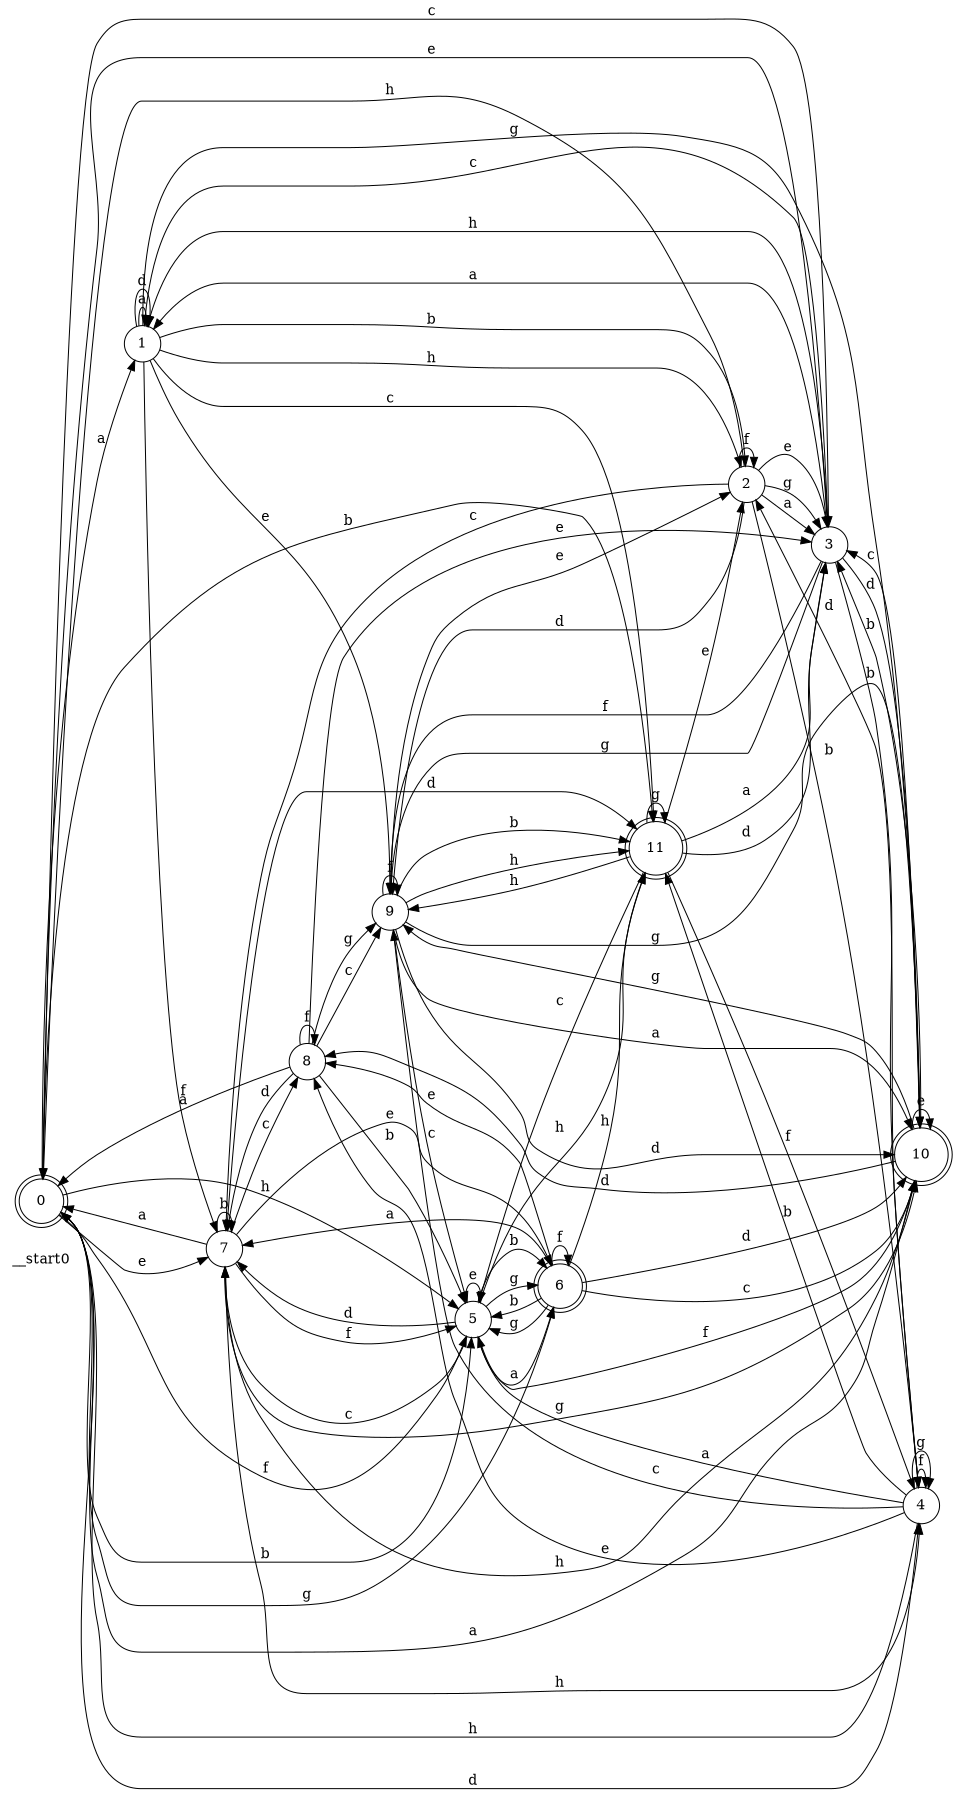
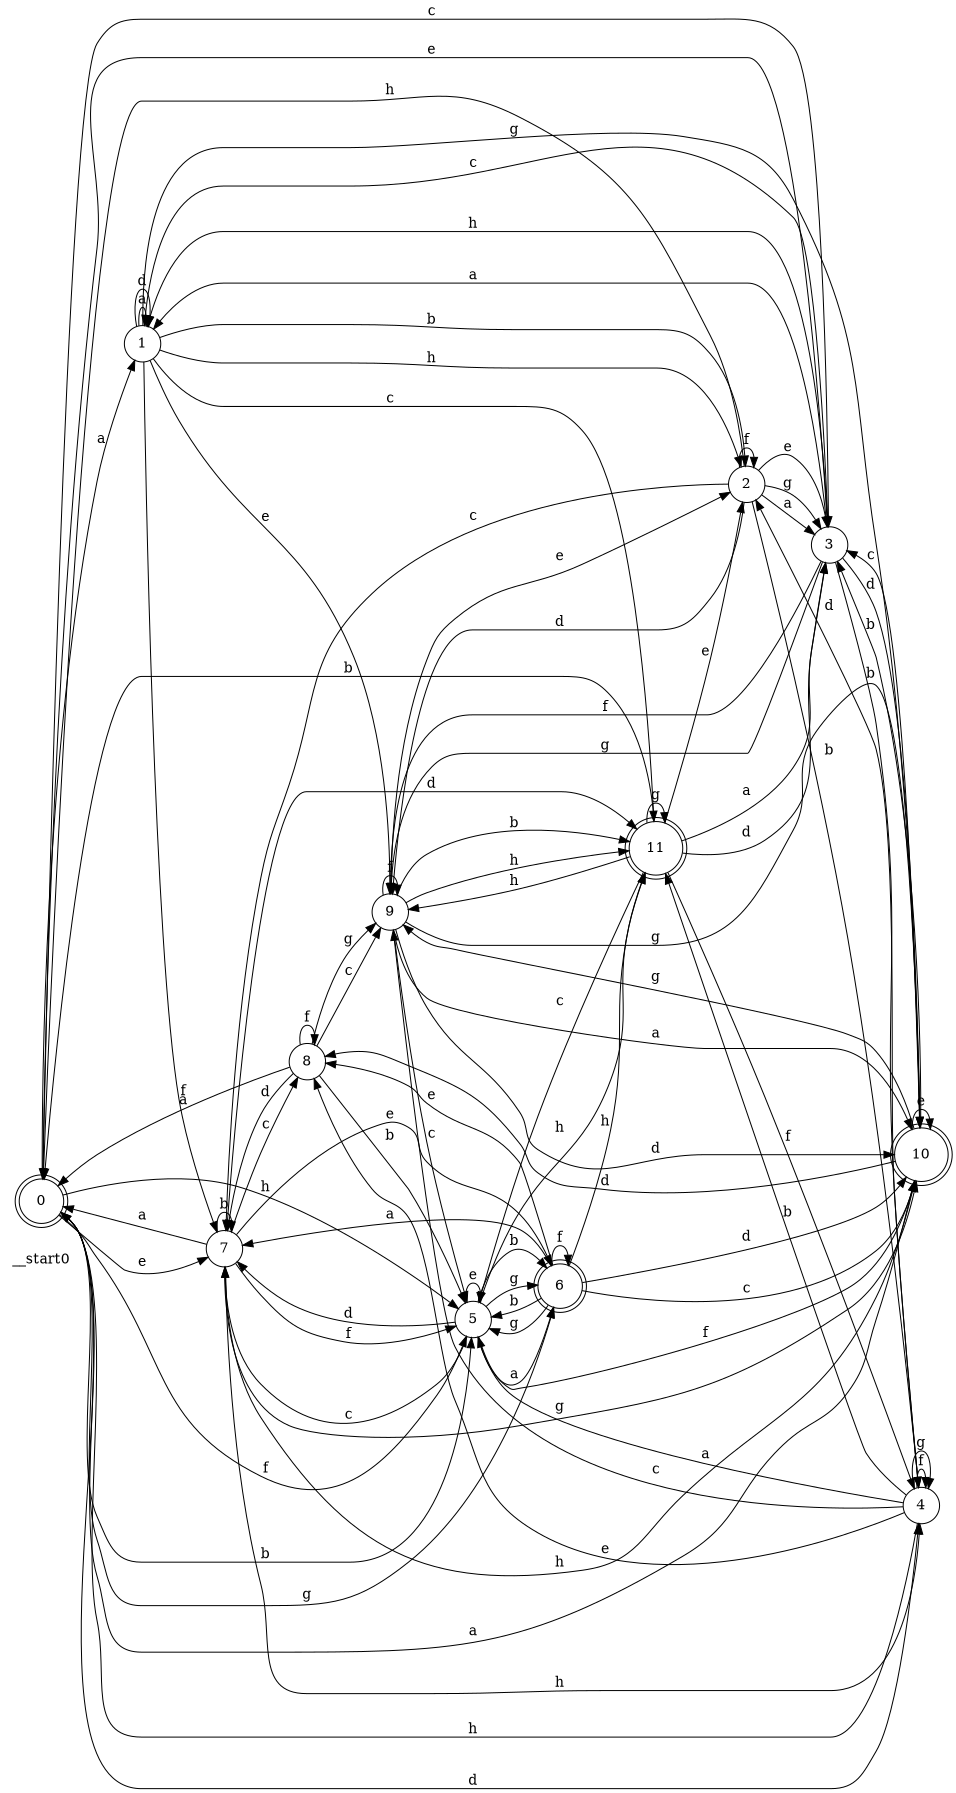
edge "0" -> "11": reversed
edge "8" -> "3": removed, label "e"
